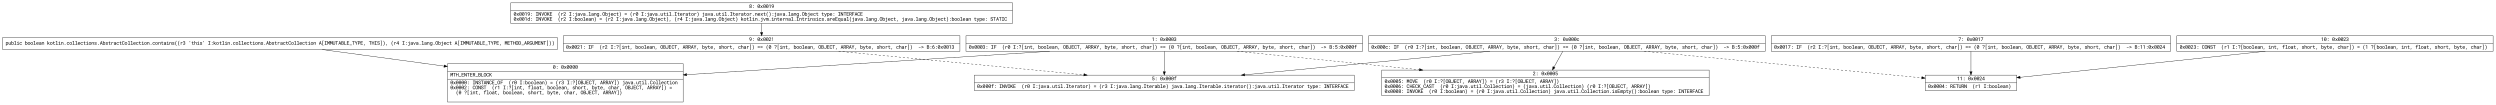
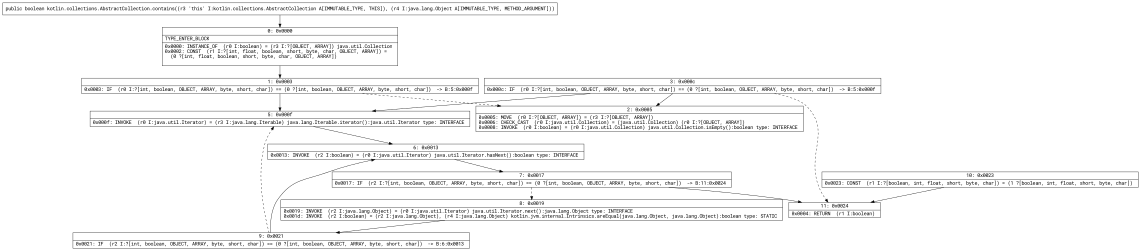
edge "1: 0x0003" -> "0: 0x0000": reversed
node "0: 0x0000": text "MTH_ENTER_BLOCK" -> "TYPE_ENTER_BLOCK"
node "6: 0x0013": added
edge "7: 0x0017" -> "8: 0x0019": added
